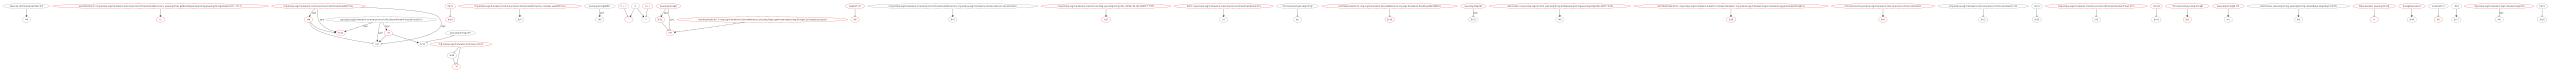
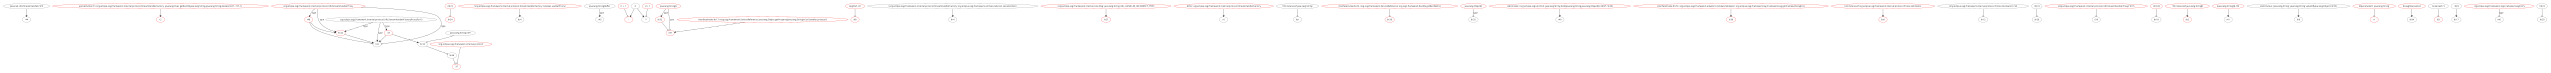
edge "$r42" -> "r43": added
edge "'org.eclipse.osgi.framework.internal.protocol'" -> "$r36": now "$r33" -> "$r36"
